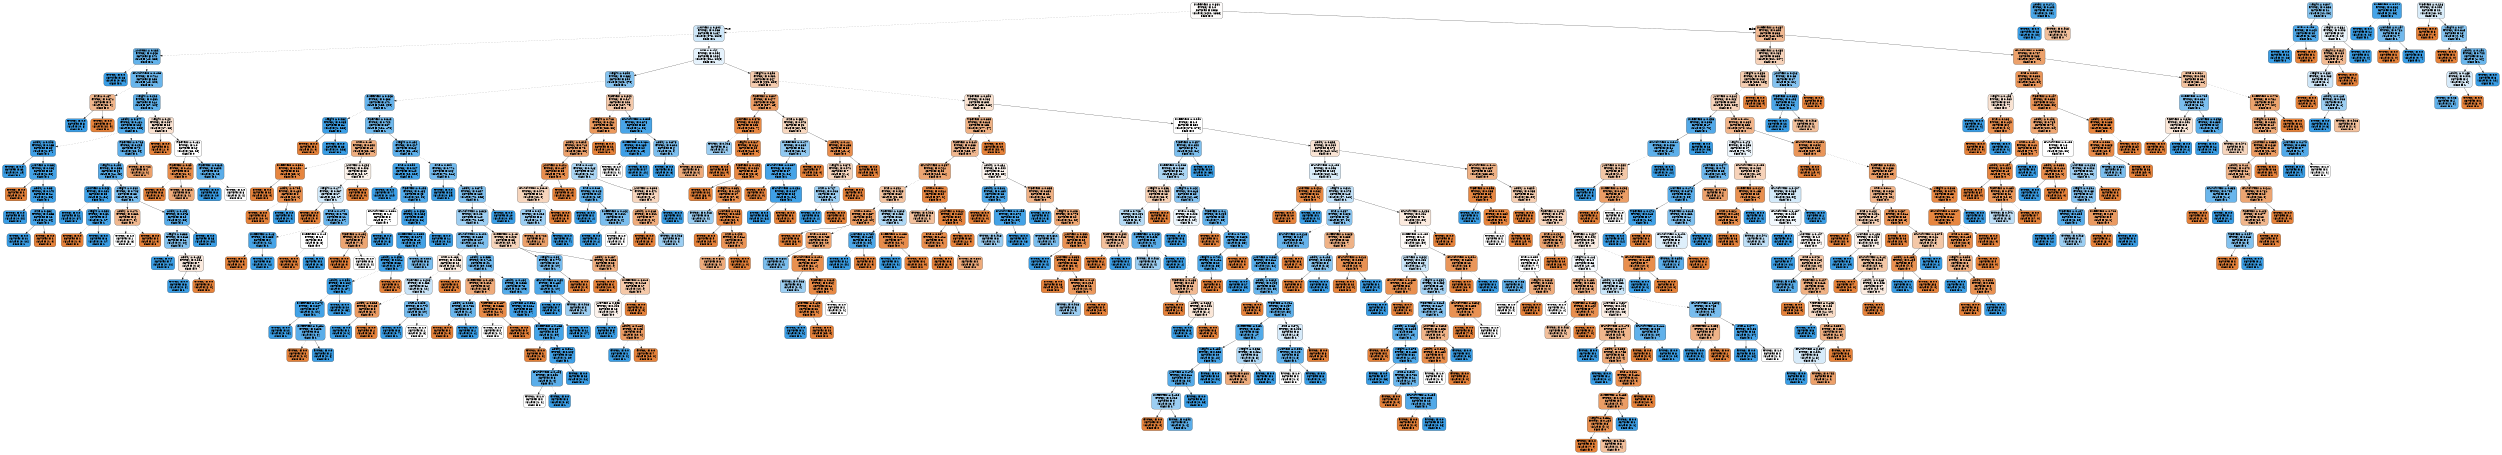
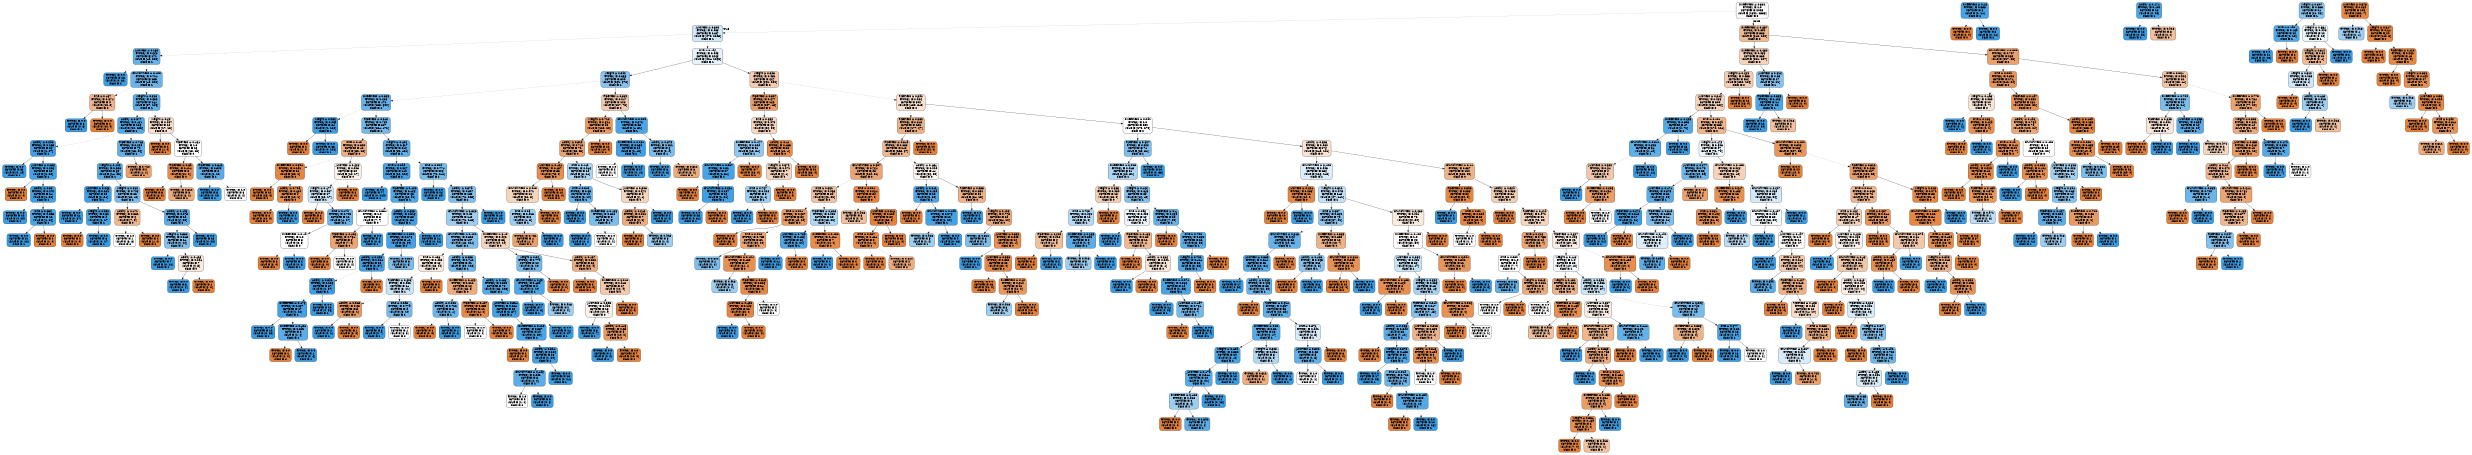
edge "Ripeness ≤ 0.507" -> "Juiciness ≤ 0.373": removed
edge "Size ≤ 0.479" -> "Sweetness ≤ 0.46": removed
edge "Weight ≤ 0.701" -> "Ripeness ≤ 0.488": now "Weight ≤ 0.701" -> "Sweetness ≤ 0.274"
edge "Acidity ≤ 0.345" -> "Ripeness ≤ 0.218": added
